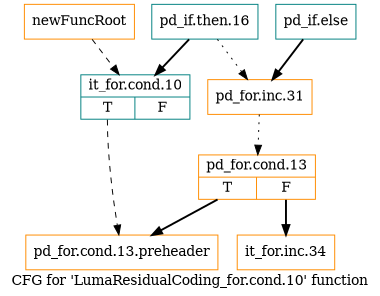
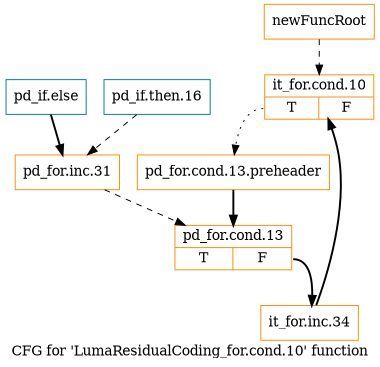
edge "pd_if.then.16" -> "it_for.cond.10": now "it_for.inc.34" -> "it_for.cond.10"
edge "pd_if.then.16" -> "pd_for.inc.31": style dotted -> dashed
node "it_for.cond.10": color teal -> darkorange
edge "pd_for.inc.31" -> "pd_for.cond.13": style dotted -> dashed
edge "it_for.cond.10" -> "pd_for.cond.13.preheader": style dashed -> dotted
edge "pd_for.cond.13" -> "pd_for.cond.13.preheader": reversed
